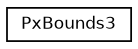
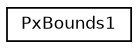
node "PxBounds3": label "PxBounds3" -> "PxBounds1"
